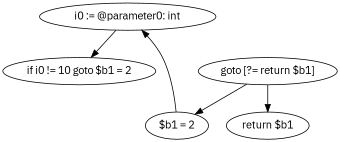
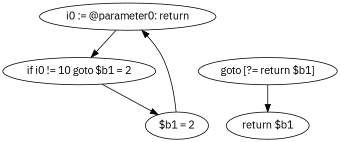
node "i0 := @parameter0: int": label "i0 := @parameter0: int" -> "i0 := @parameter0: return"
edge "goto [?= return $b1]" -> "$b1 = 2": now "if i0 != 10 goto $b1 = 2" -> "$b1 = 2"
